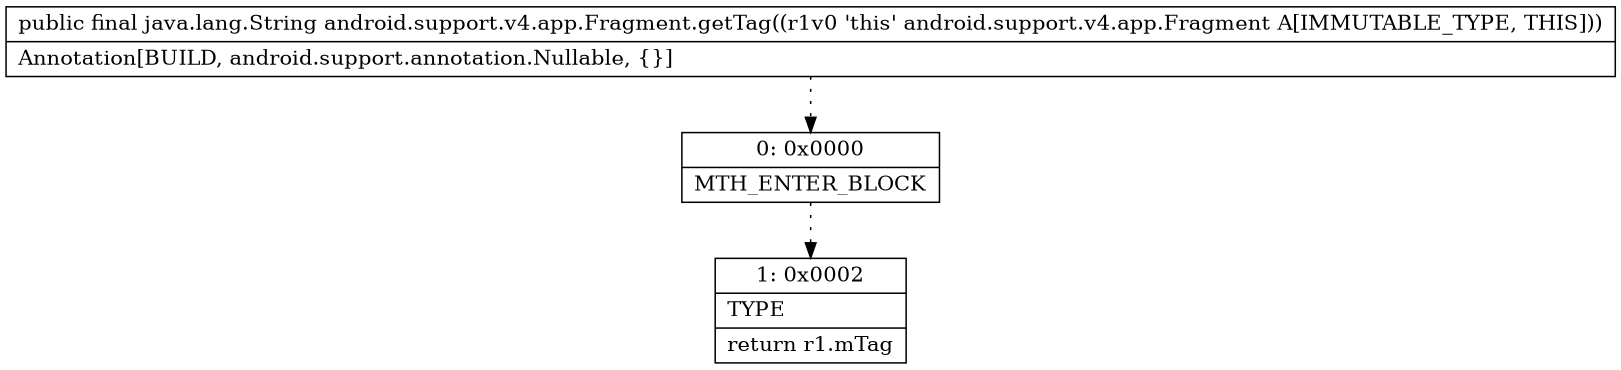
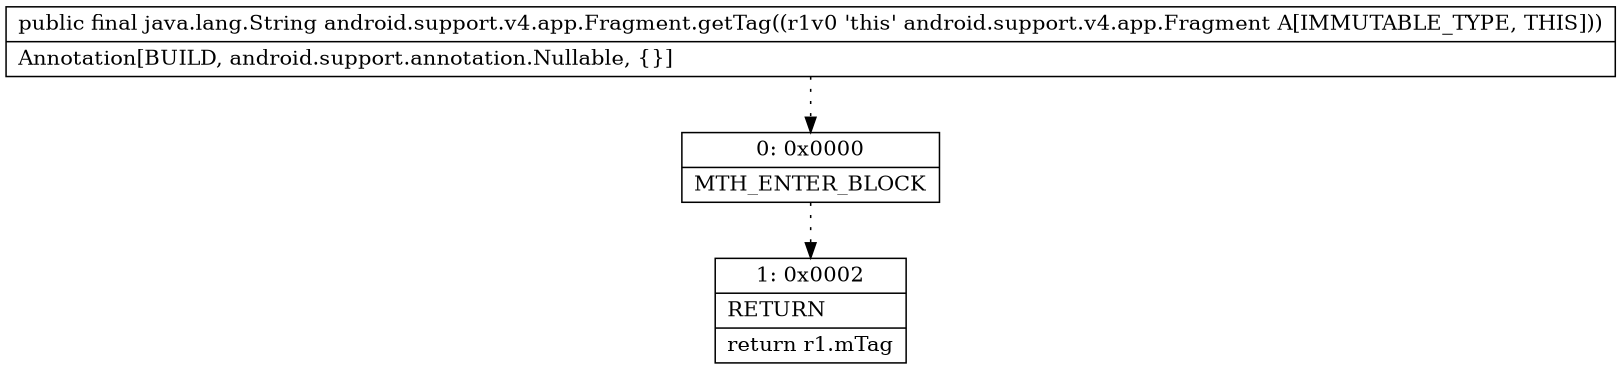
node "1: 0x0002": text "TYPE" -> "RETURN"
